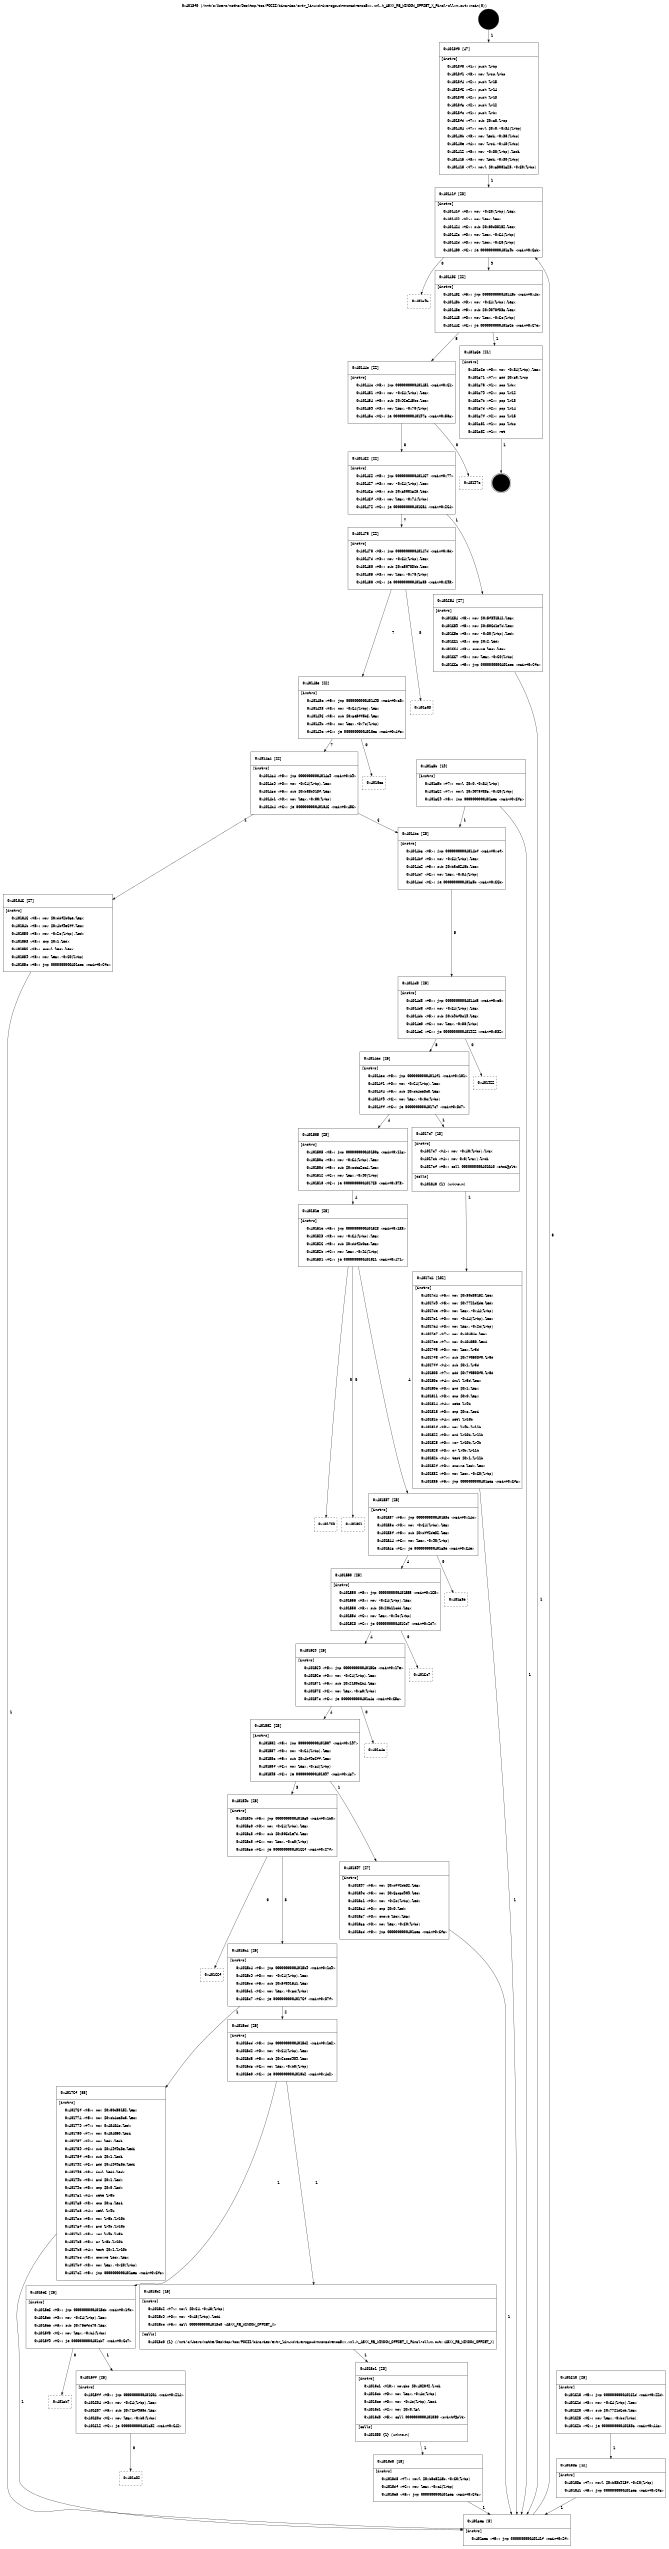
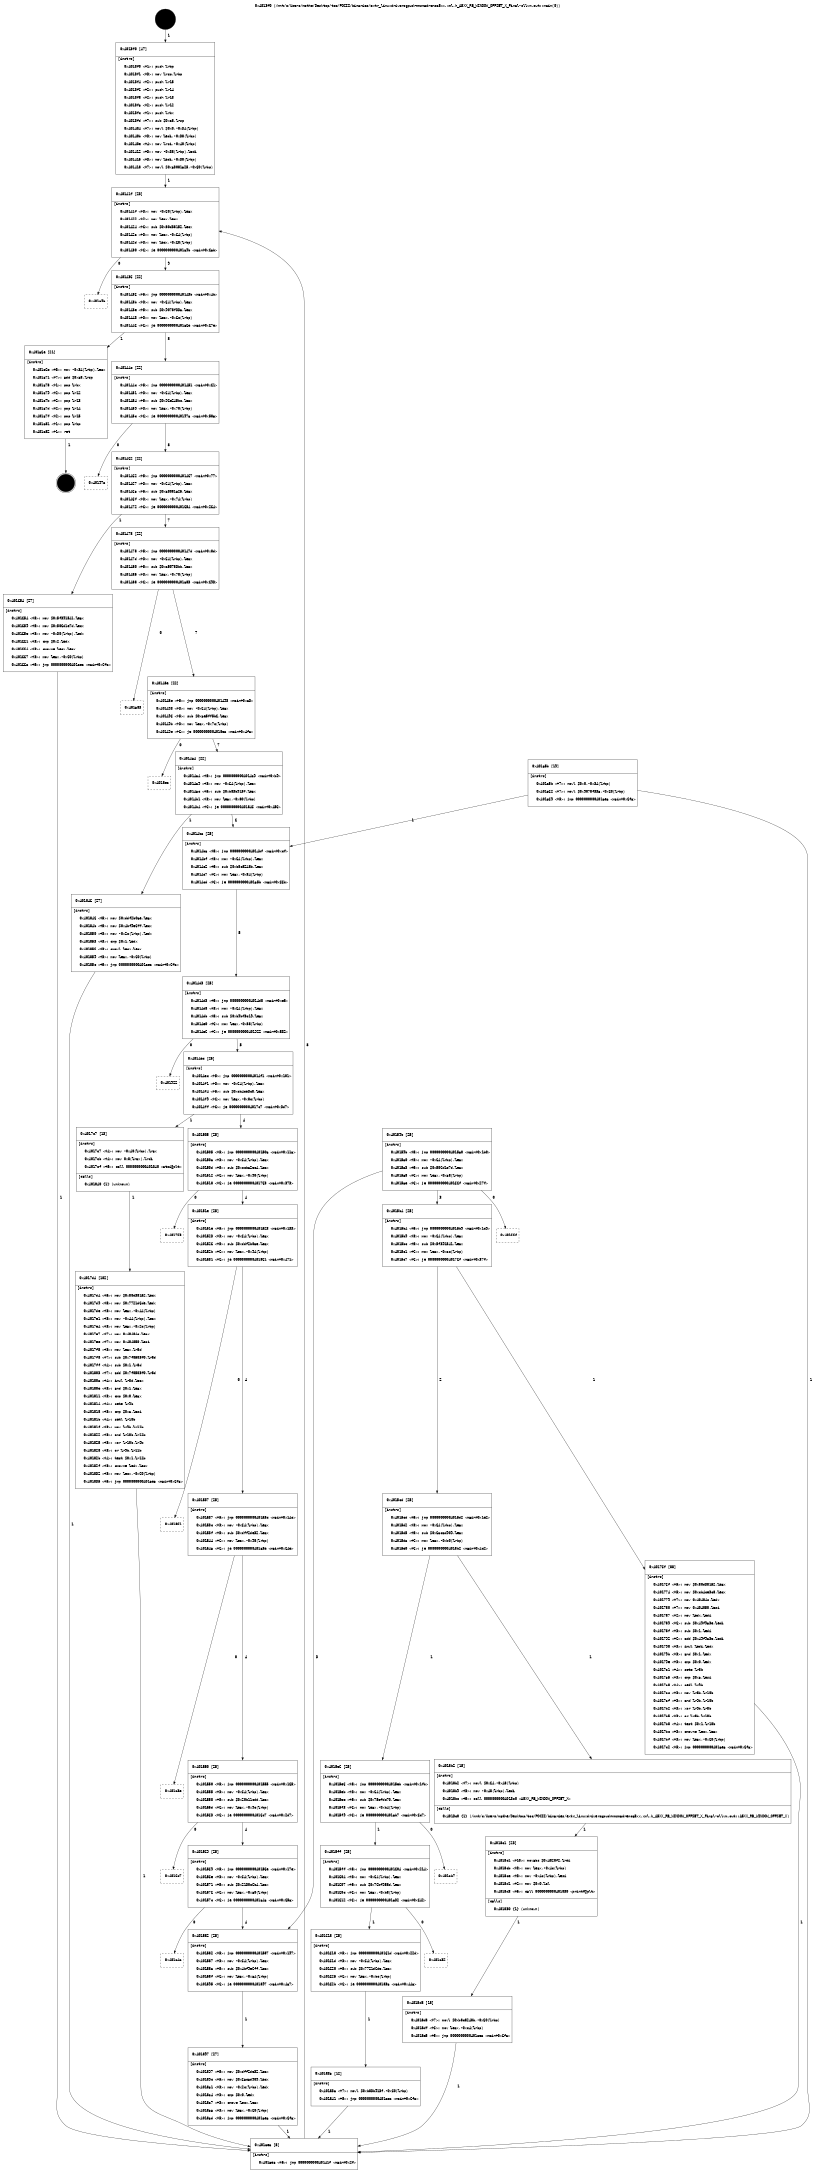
edge "0x40151e [25]" -> "0x401763": now "0x401505 [25]" -> "0x401763"
edge "0x401582 [25]" -> "0x40159b [25]": reversed
edge "0x4015ff [25]" -> "0x401618 [25]": added, label "1"
